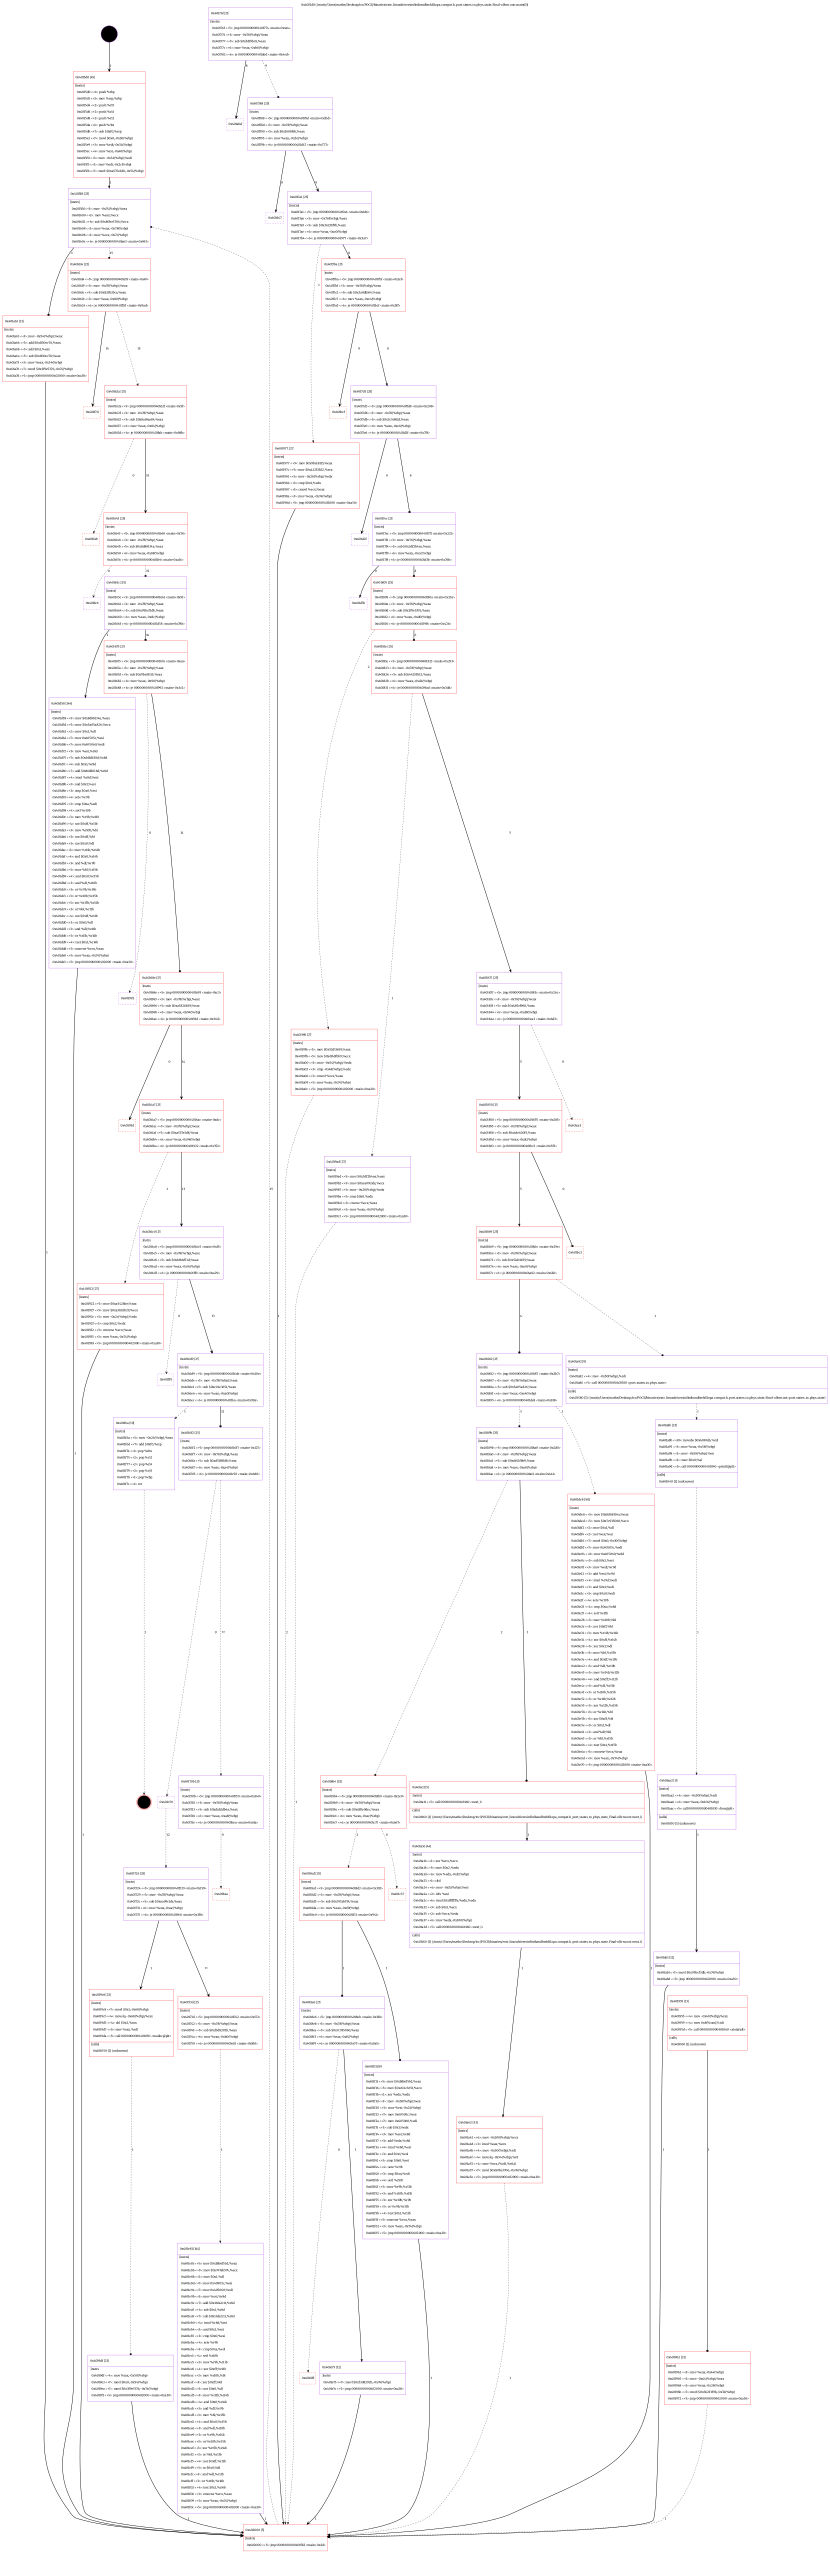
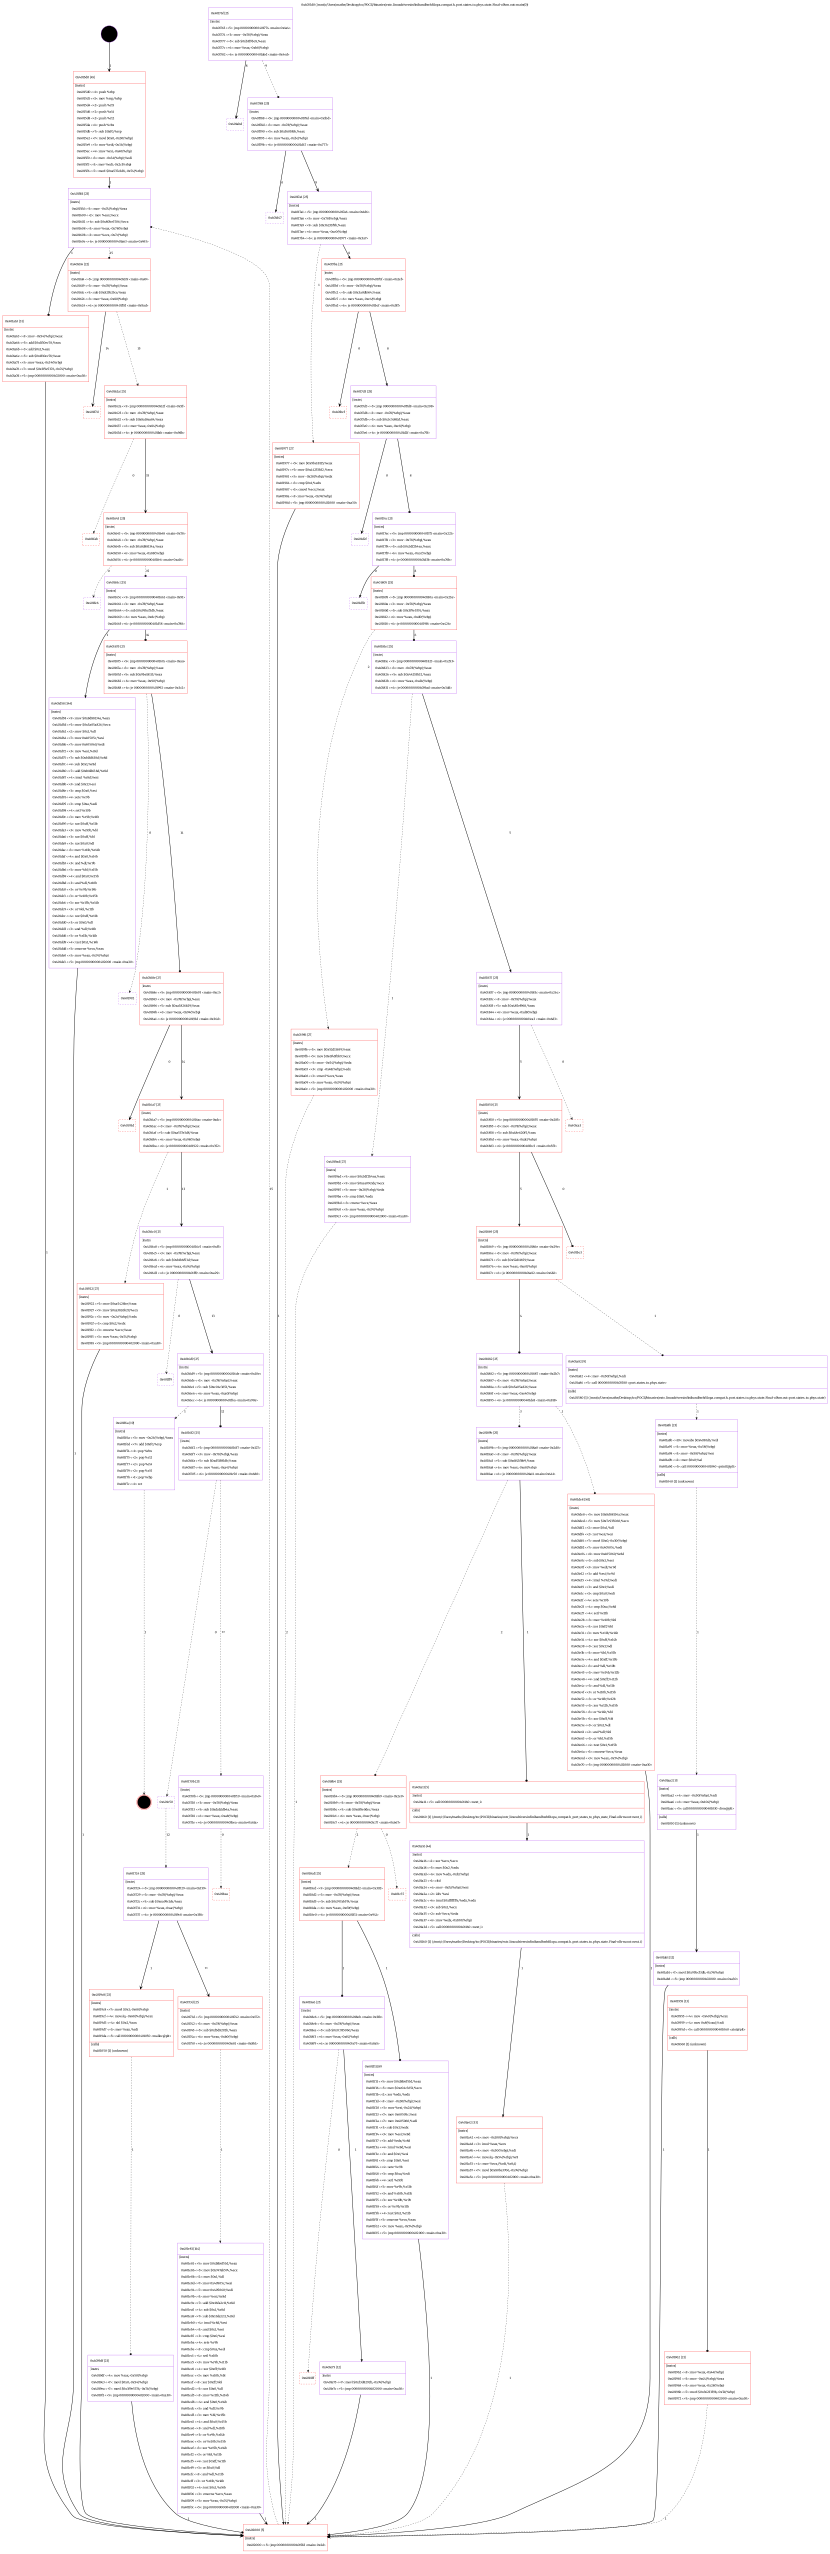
node "0x40181e [25]": color red -> purple
